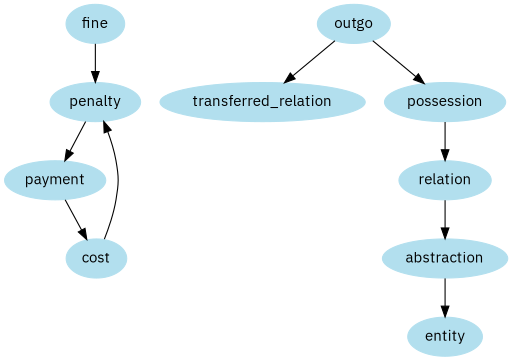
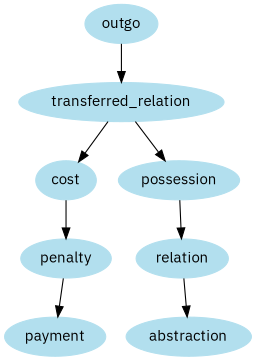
node "fine": removed
edge "outgo" -> "possession": now "transferred_relation" -> "possession"
edge "payment" -> "cost": now "transferred_relation" -> "cost"
node "entity": removed
